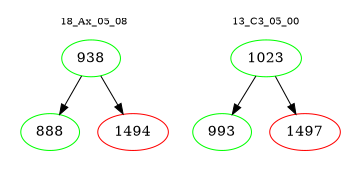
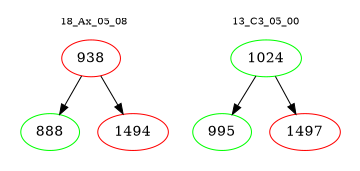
node "938": color green -> red
node "1023": label "1023" -> "1024"
node "993": label "993" -> "995"
